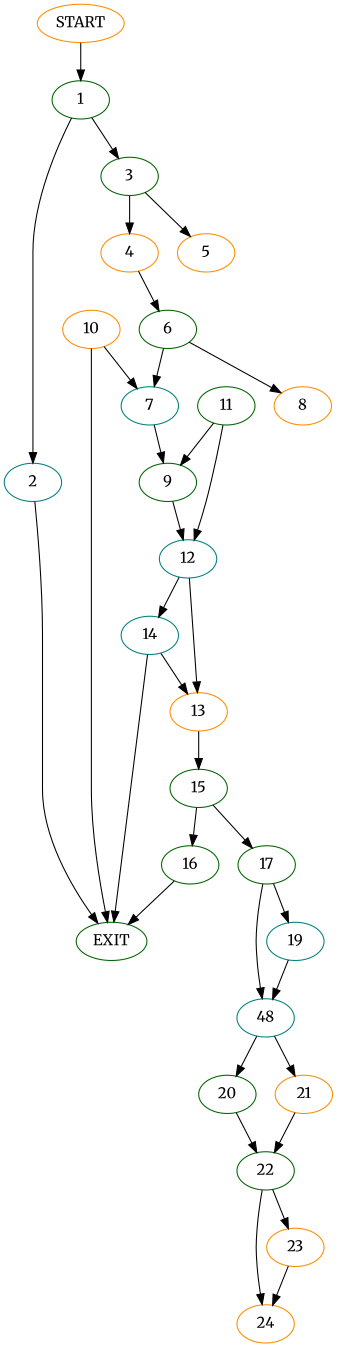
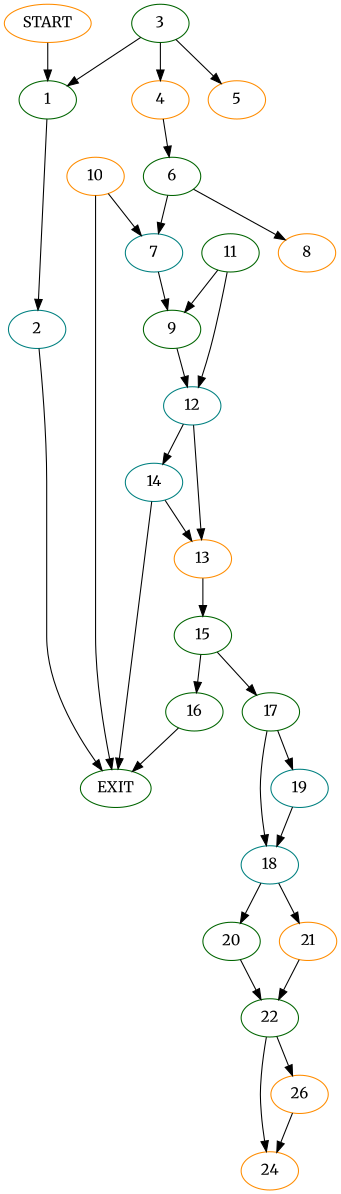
edge "1" -> "3": reversed
node "48": label "48" -> "18"
node "23": label "23" -> "26"
